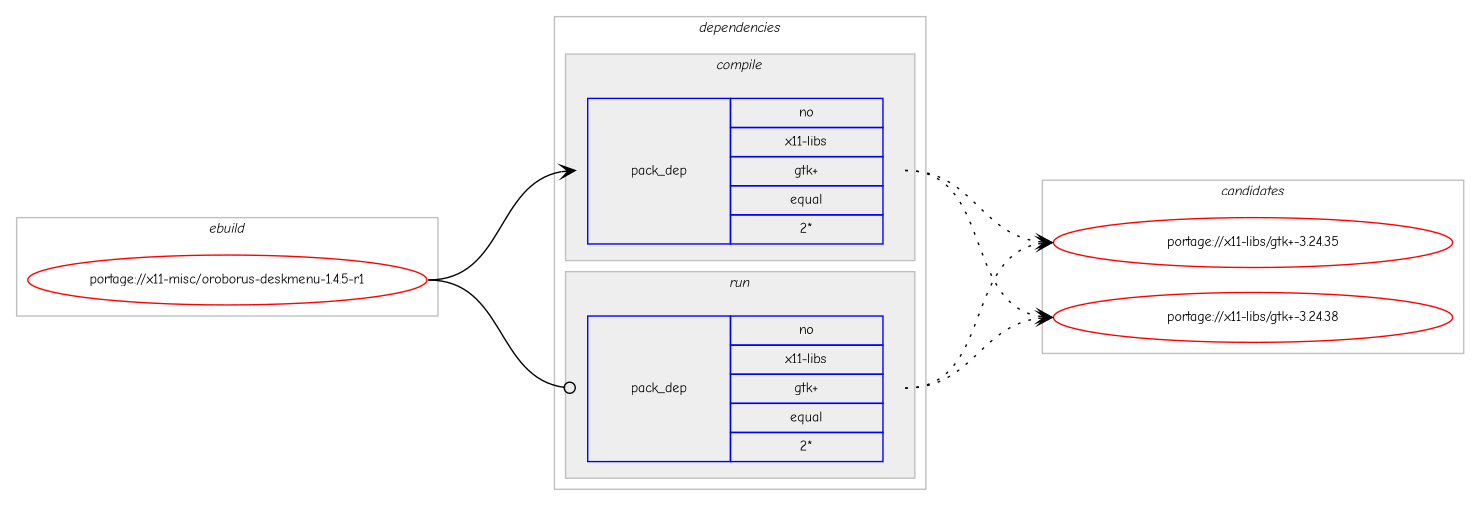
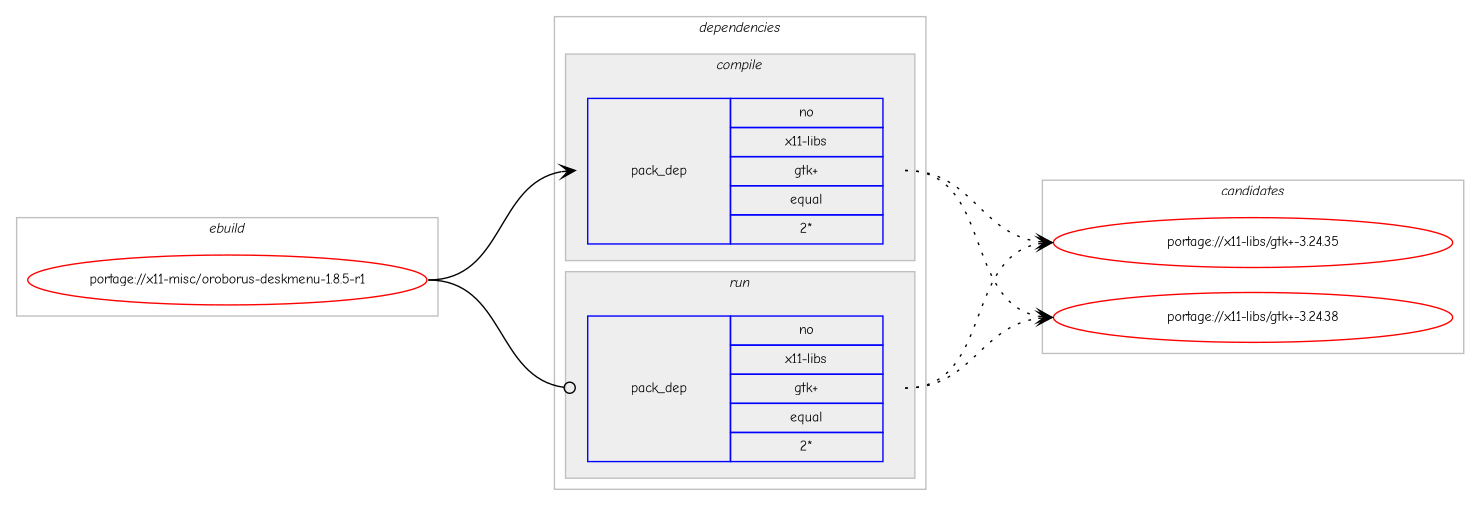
node "portage://x11-misc/oroborus-deskmenu-1.4.5-r1": label "portage://x11-misc/oroborus-deskmenu-1.4.5-r1" -> "portage://x11-misc/oroborus-deskmenu-1.8.5-r1"
